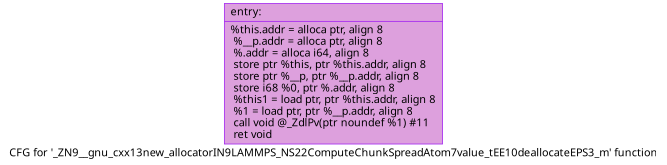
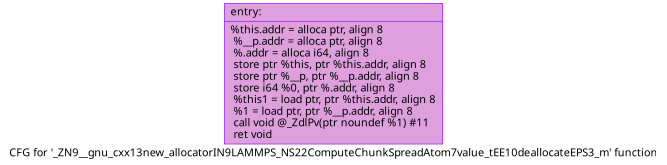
node "entry:": text "store i68 %0, ptr %.addr, align 8" -> "store i64 %0, ptr %.addr, align 8"
